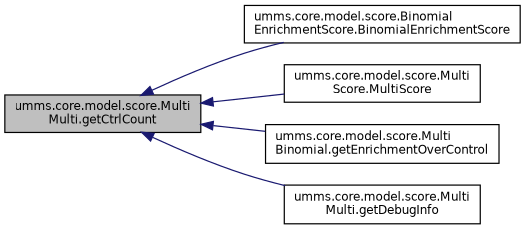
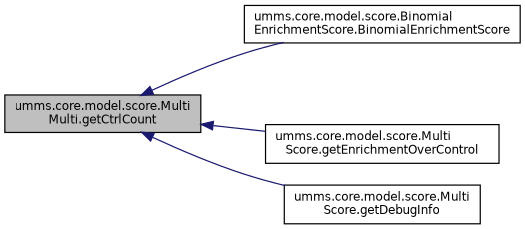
node "umms.core.model.score.Multi Score.MultiScore": removed
node "umms.core.model.score.Multi Binomial.getEnrichmentOverControl": label "umms.core.model.score.Multi Binomial.getEnrichmentOverControl" -> "umms.core.model.score.Multi Score.getEnrichmentOverControl"
node "umms.core.model.score.Multi Multi.getDebugInfo": label "umms.core.model.score.Multi Multi.getDebugInfo" -> "umms.core.model.score.Multi Score.getDebugInfo"
